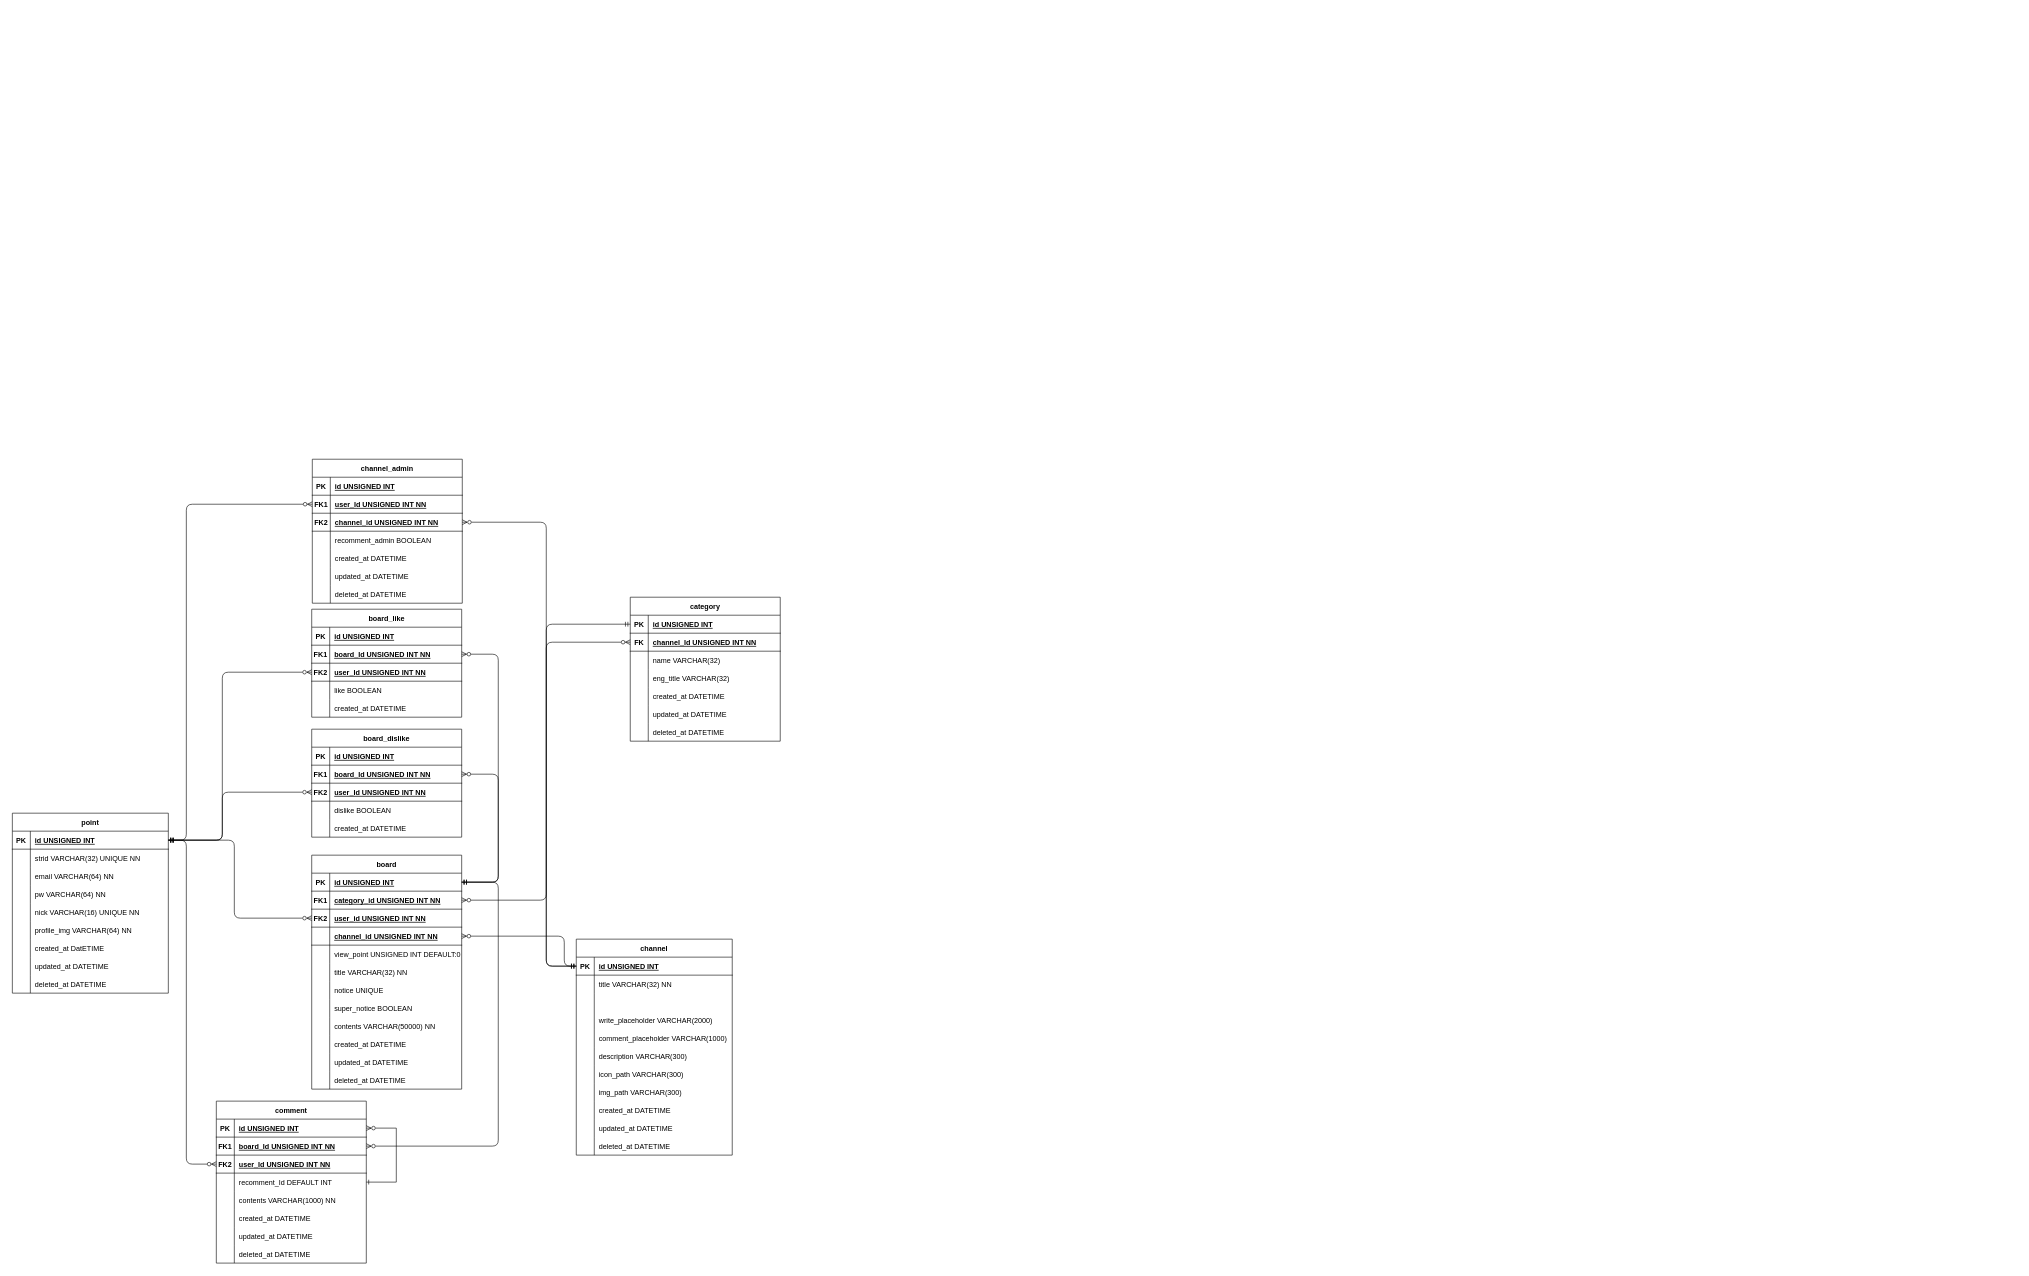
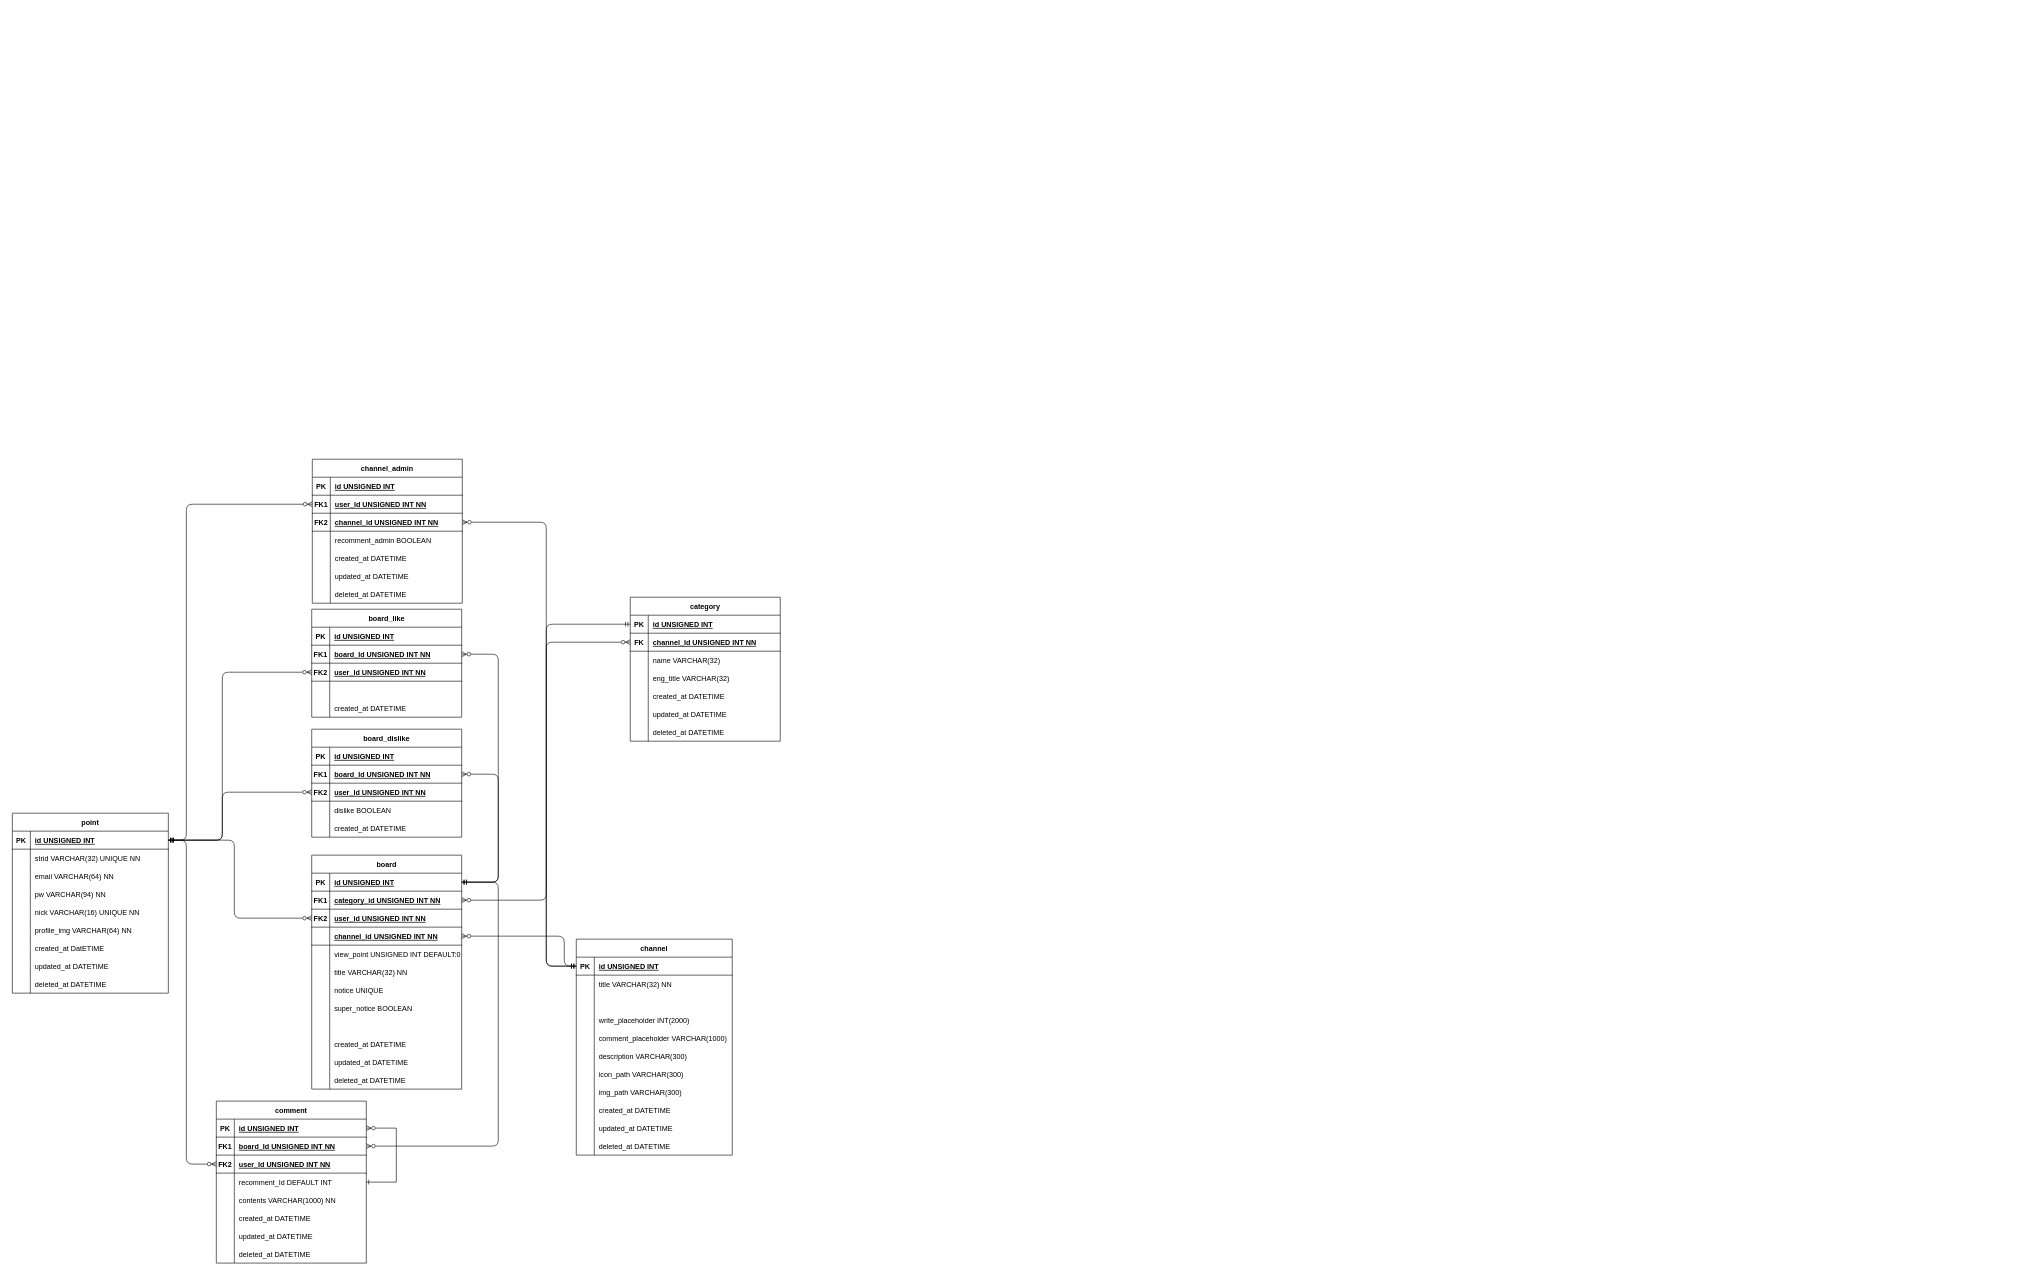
node "like BOOLEAN": removed
node "pw VARCHAR(64) NN": label "pw VARCHAR(64) NN" -> "pw VARCHAR(94) NN"
node "write_placeholder VARCHAR(2000)": label "write_placeholder VARCHAR(2000)" -> "write_placeholder INT(2000)"
node "contents VARCHAR(50000) NN": removed
